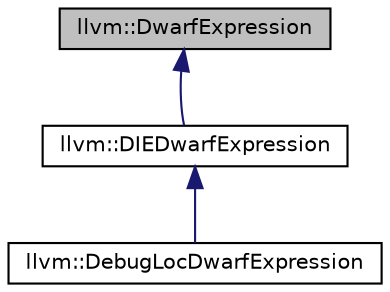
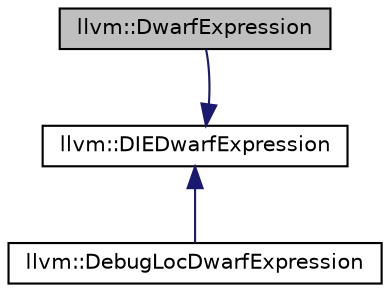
edge "llvm::DIEDwarfExpression" -> "llvm::DwarfExpression": reversed
